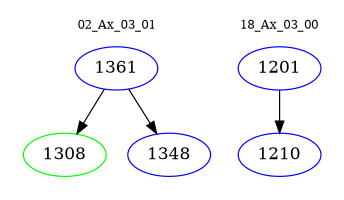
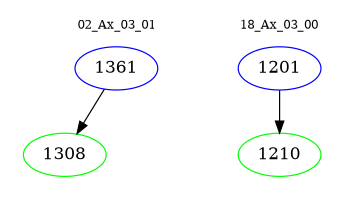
node "1348": removed
node "1210": color blue -> green
